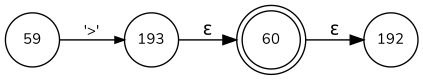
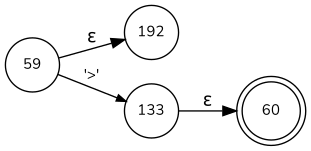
node "193": label "193" -> "133"
edge "60" -> "192": now "59" -> "192"
